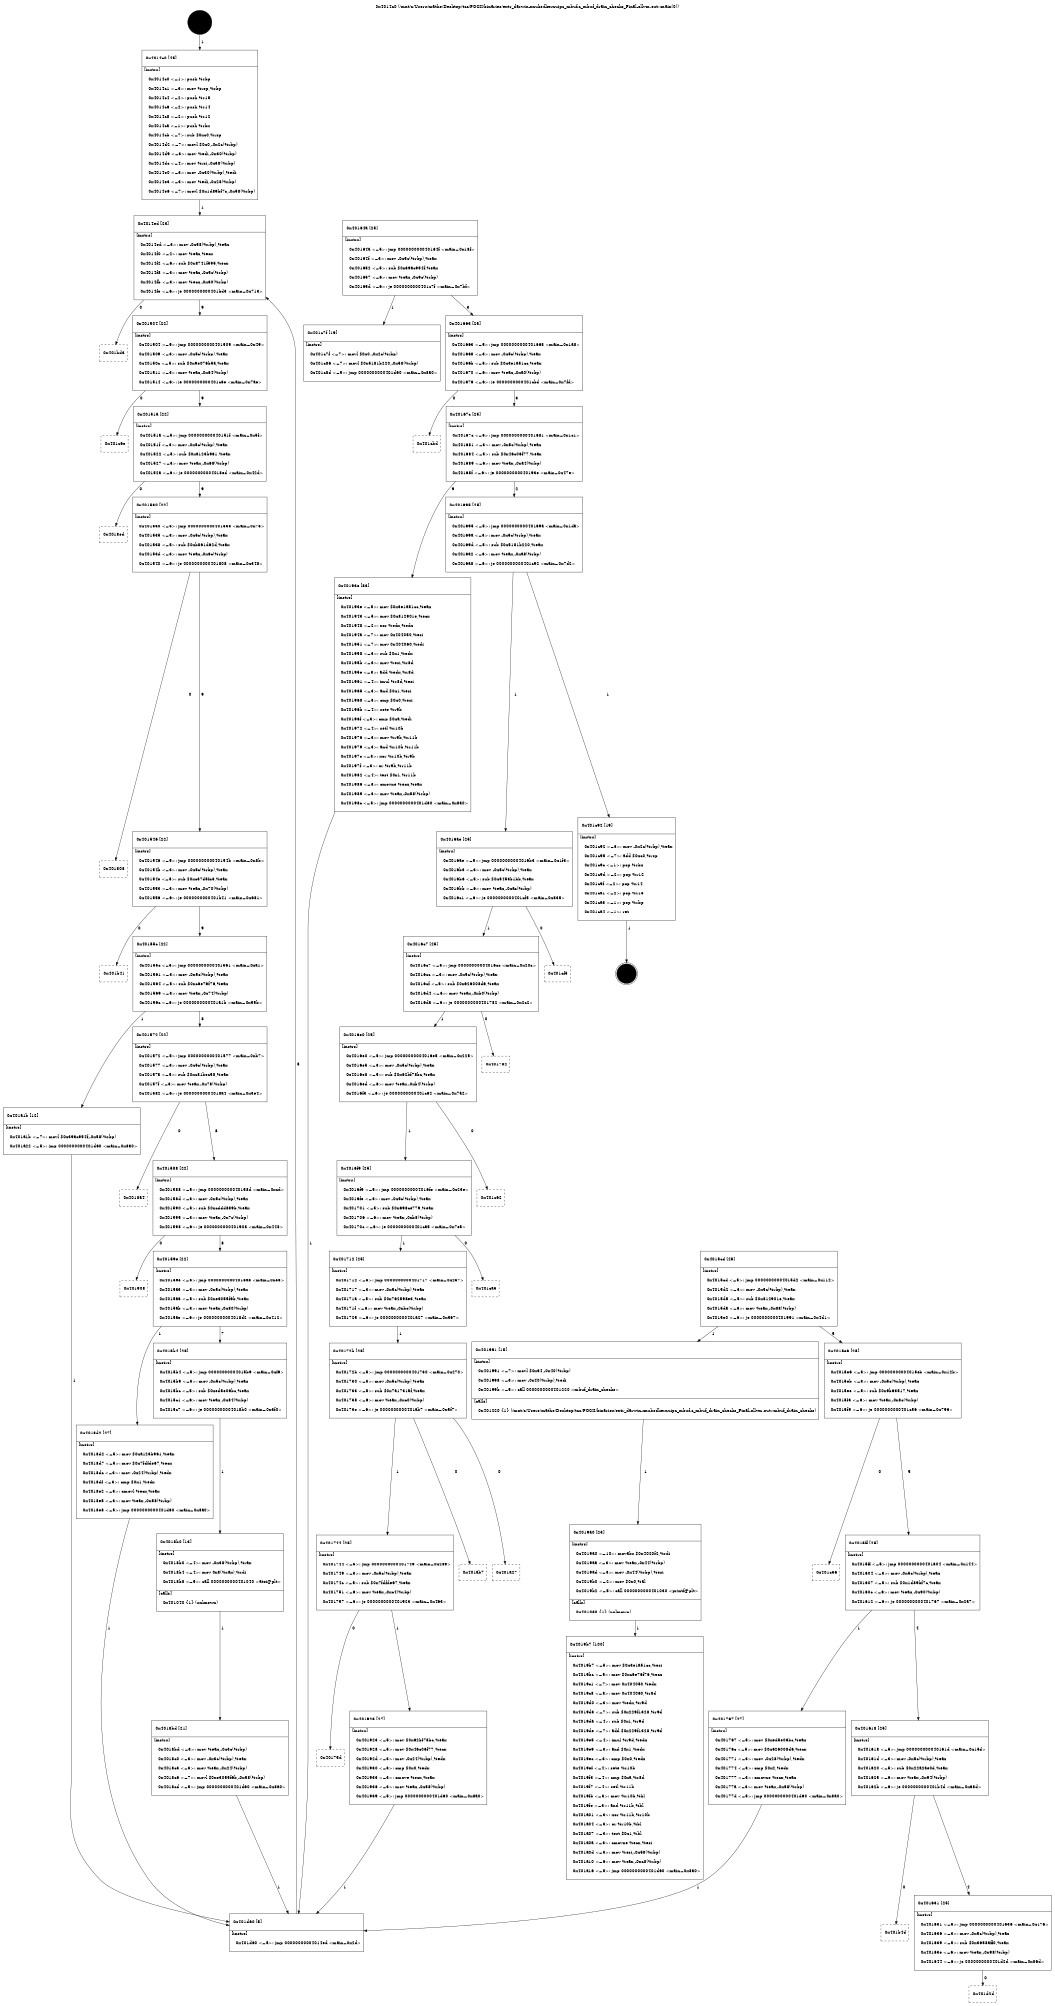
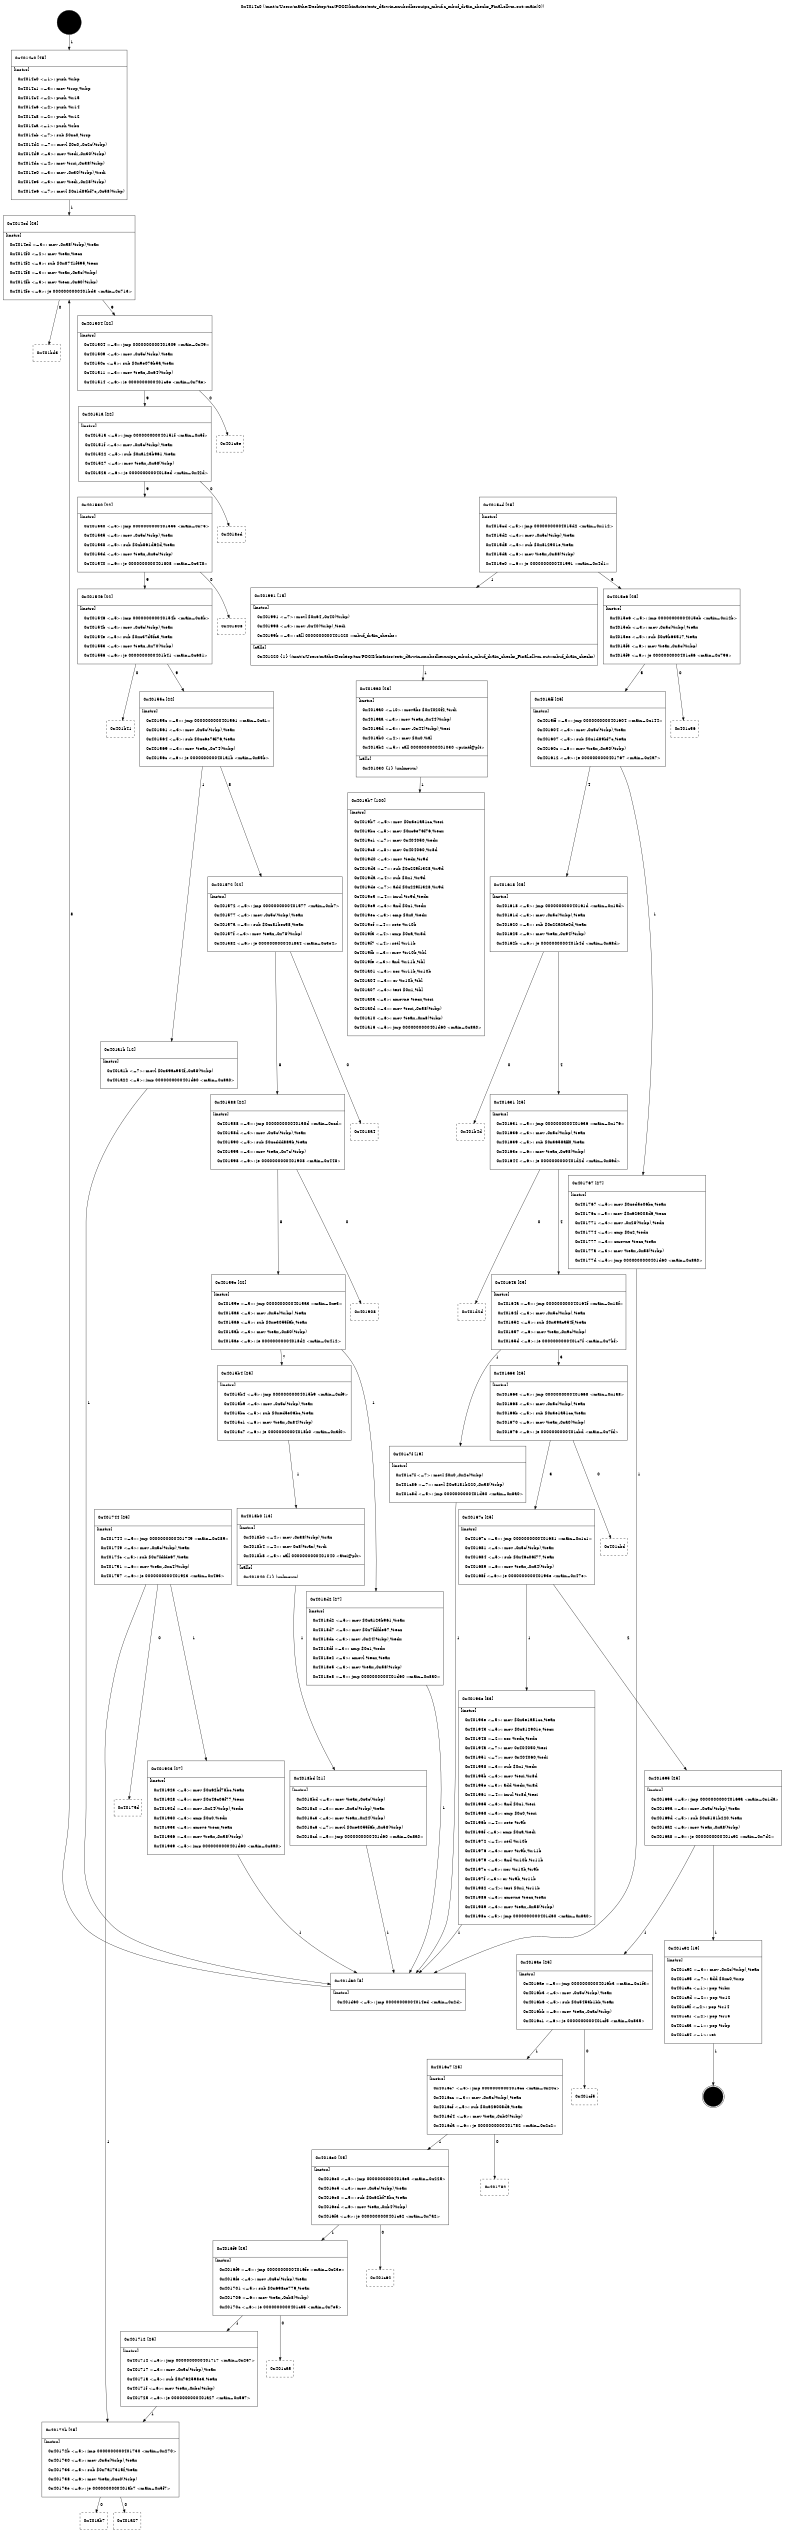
edge "0x40167c [25]" -> "0x40193e [83]": label " 9" -> " 1"
edge "0x401631 [25]" -> "0x40164a [25]": added, label "4"
edge "0x40172b [25]" -> "0x401744 [25]": reversed
edge "0x401c7f [19]" -> "0x401d60 [5]": added, label "1"
